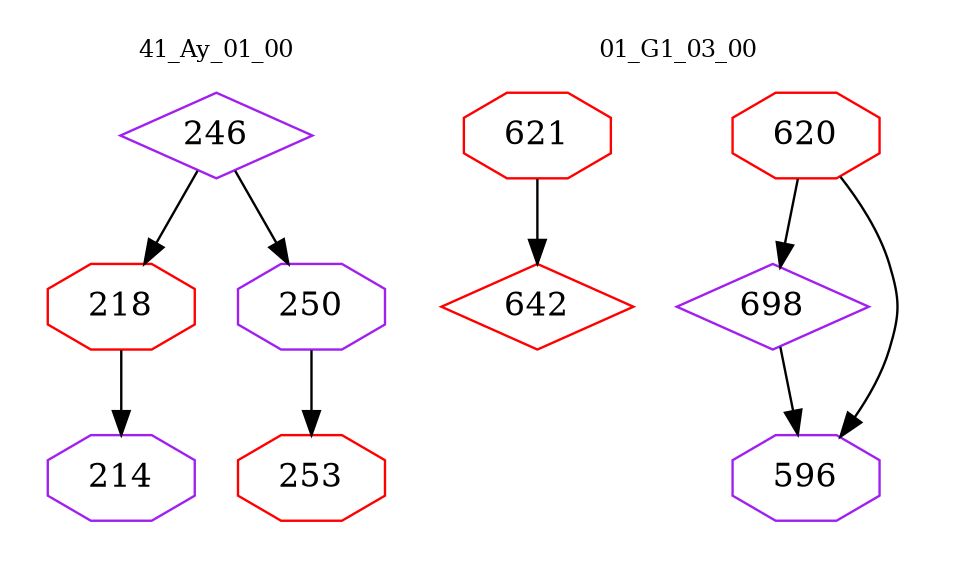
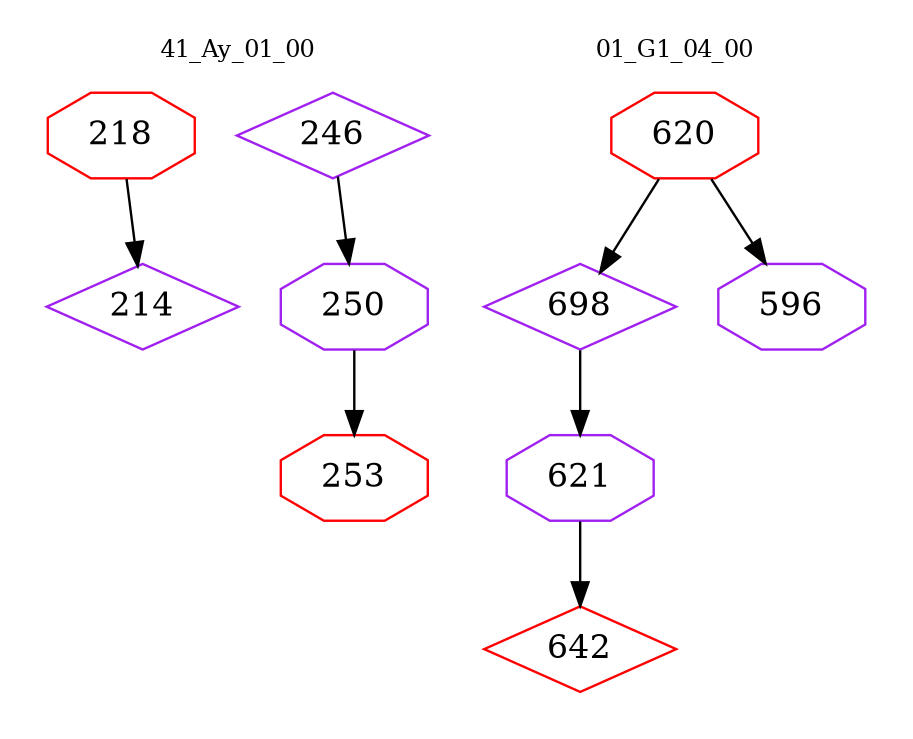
cluster "01_G1_03_00": label "01_G1_03_00" -> "01_G1_04_00"
node "621": color red -> purple
edge "246" -> "218": removed
edge "698" -> "596": now "698" -> "621"
node "214": shape octagon -> diamond
